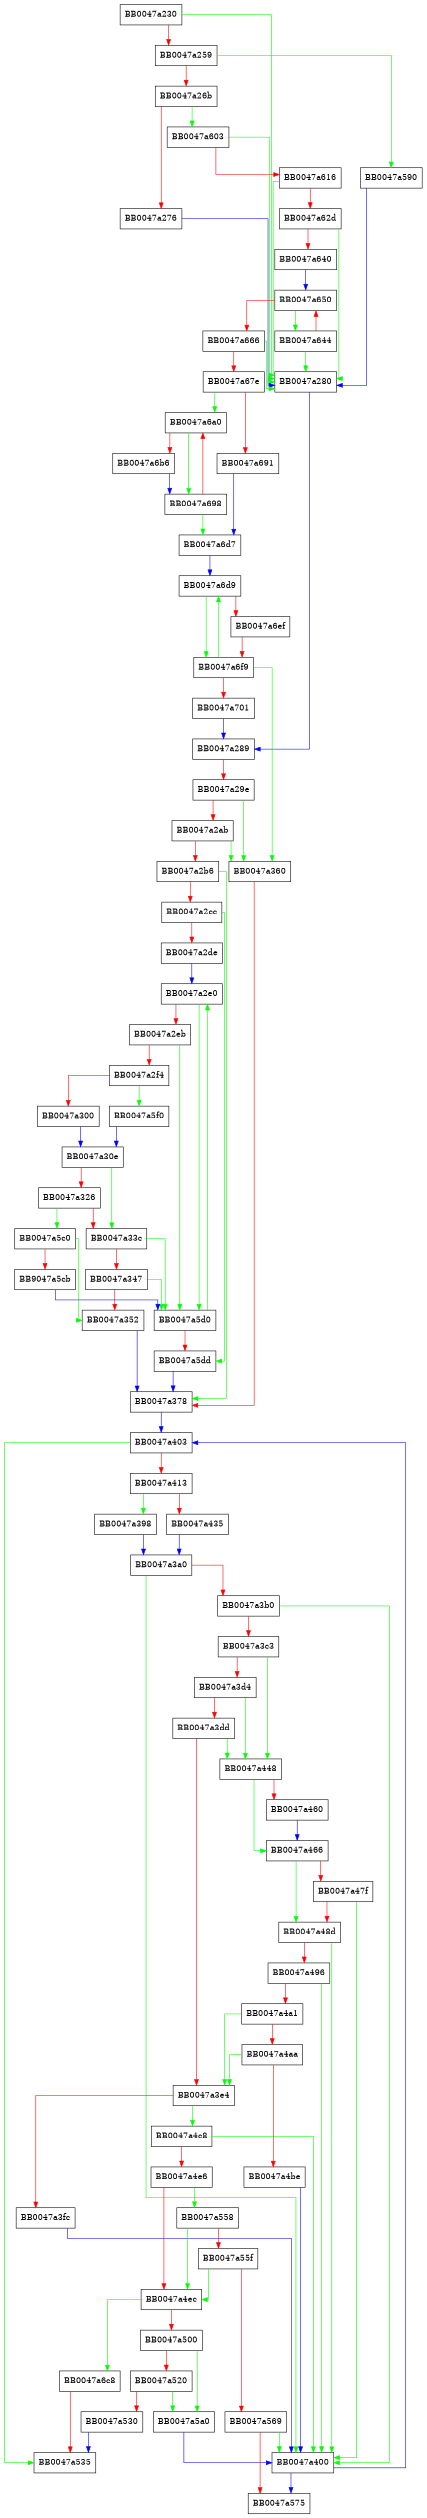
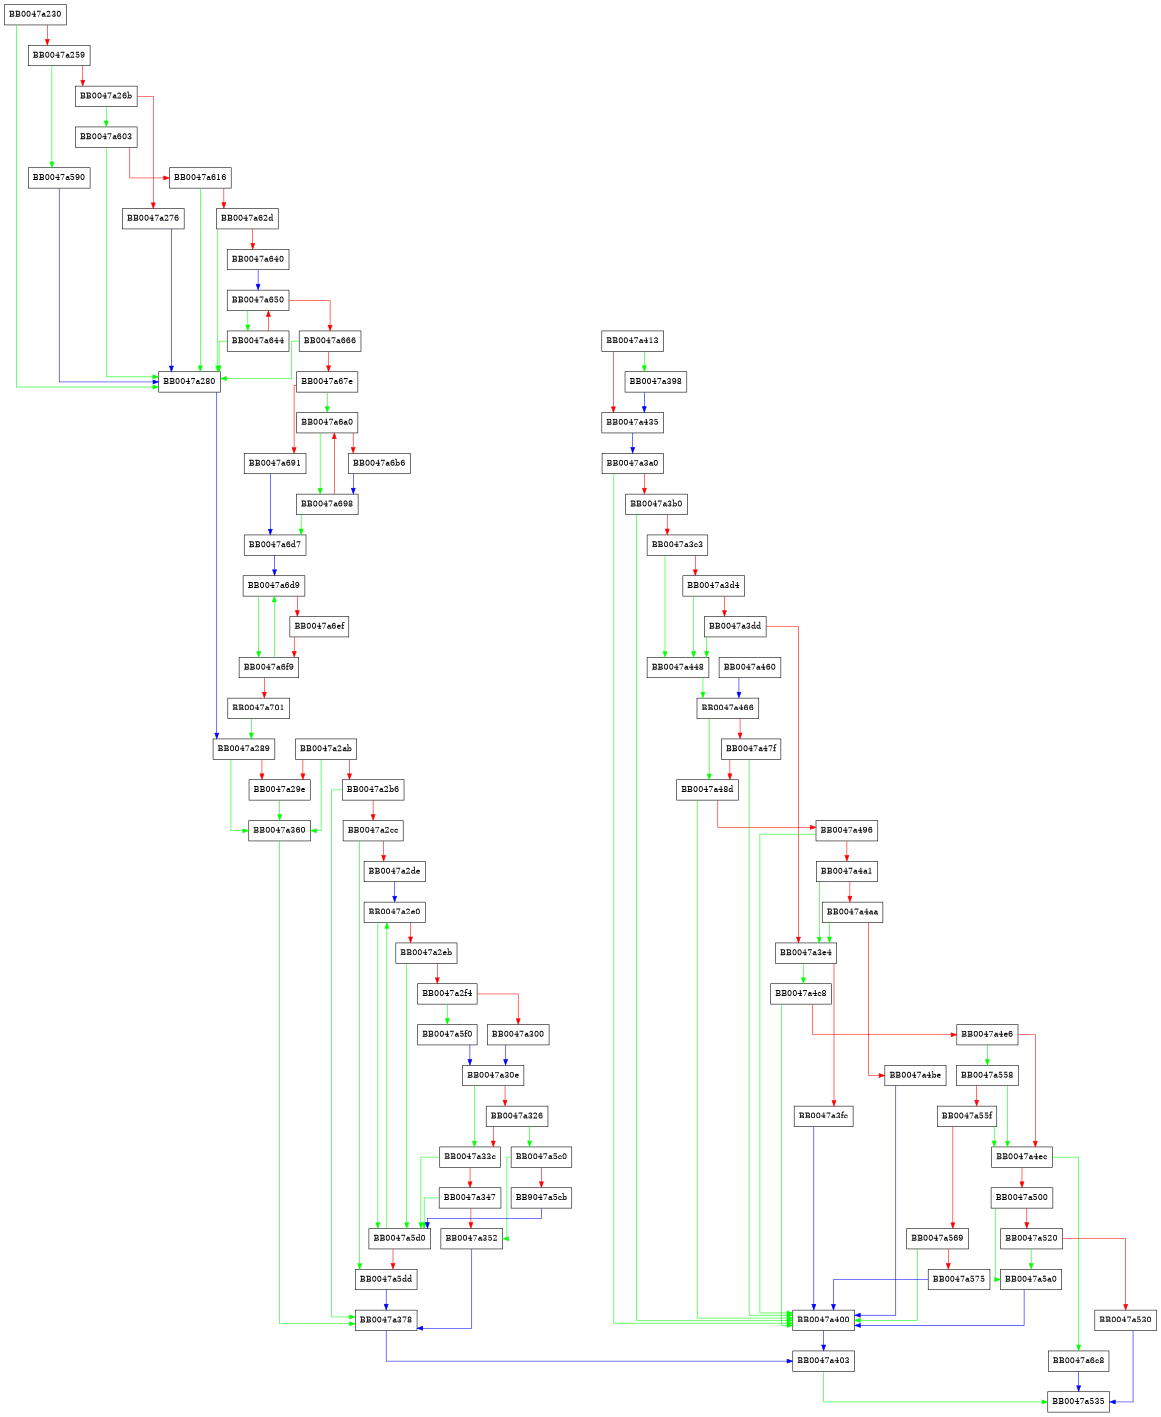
edge "BB0047a701" -> "BB0047a289": color blue -> green
edge "BB0047a6f9" -> "BB0047a360": now "BB0047a289" -> "BB0047a360"
edge "BB0047a29e" -> "BB0047a2ab": reversed
edge "BB0047a360" -> "BB0047a378": color red -> green
edge "BB0047a403" -> "BB0047a413": removed
edge "BB0047a398" -> "BB0047a3a0": now "BB0047a398" -> "BB0047a435"
edge "BB0047a448" -> "BB0047a460": removed
edge "BB0047a6c8" -> "BB0047a535": color red -> blue
edge "BB0047a400" -> "BB0047a575": reversed
